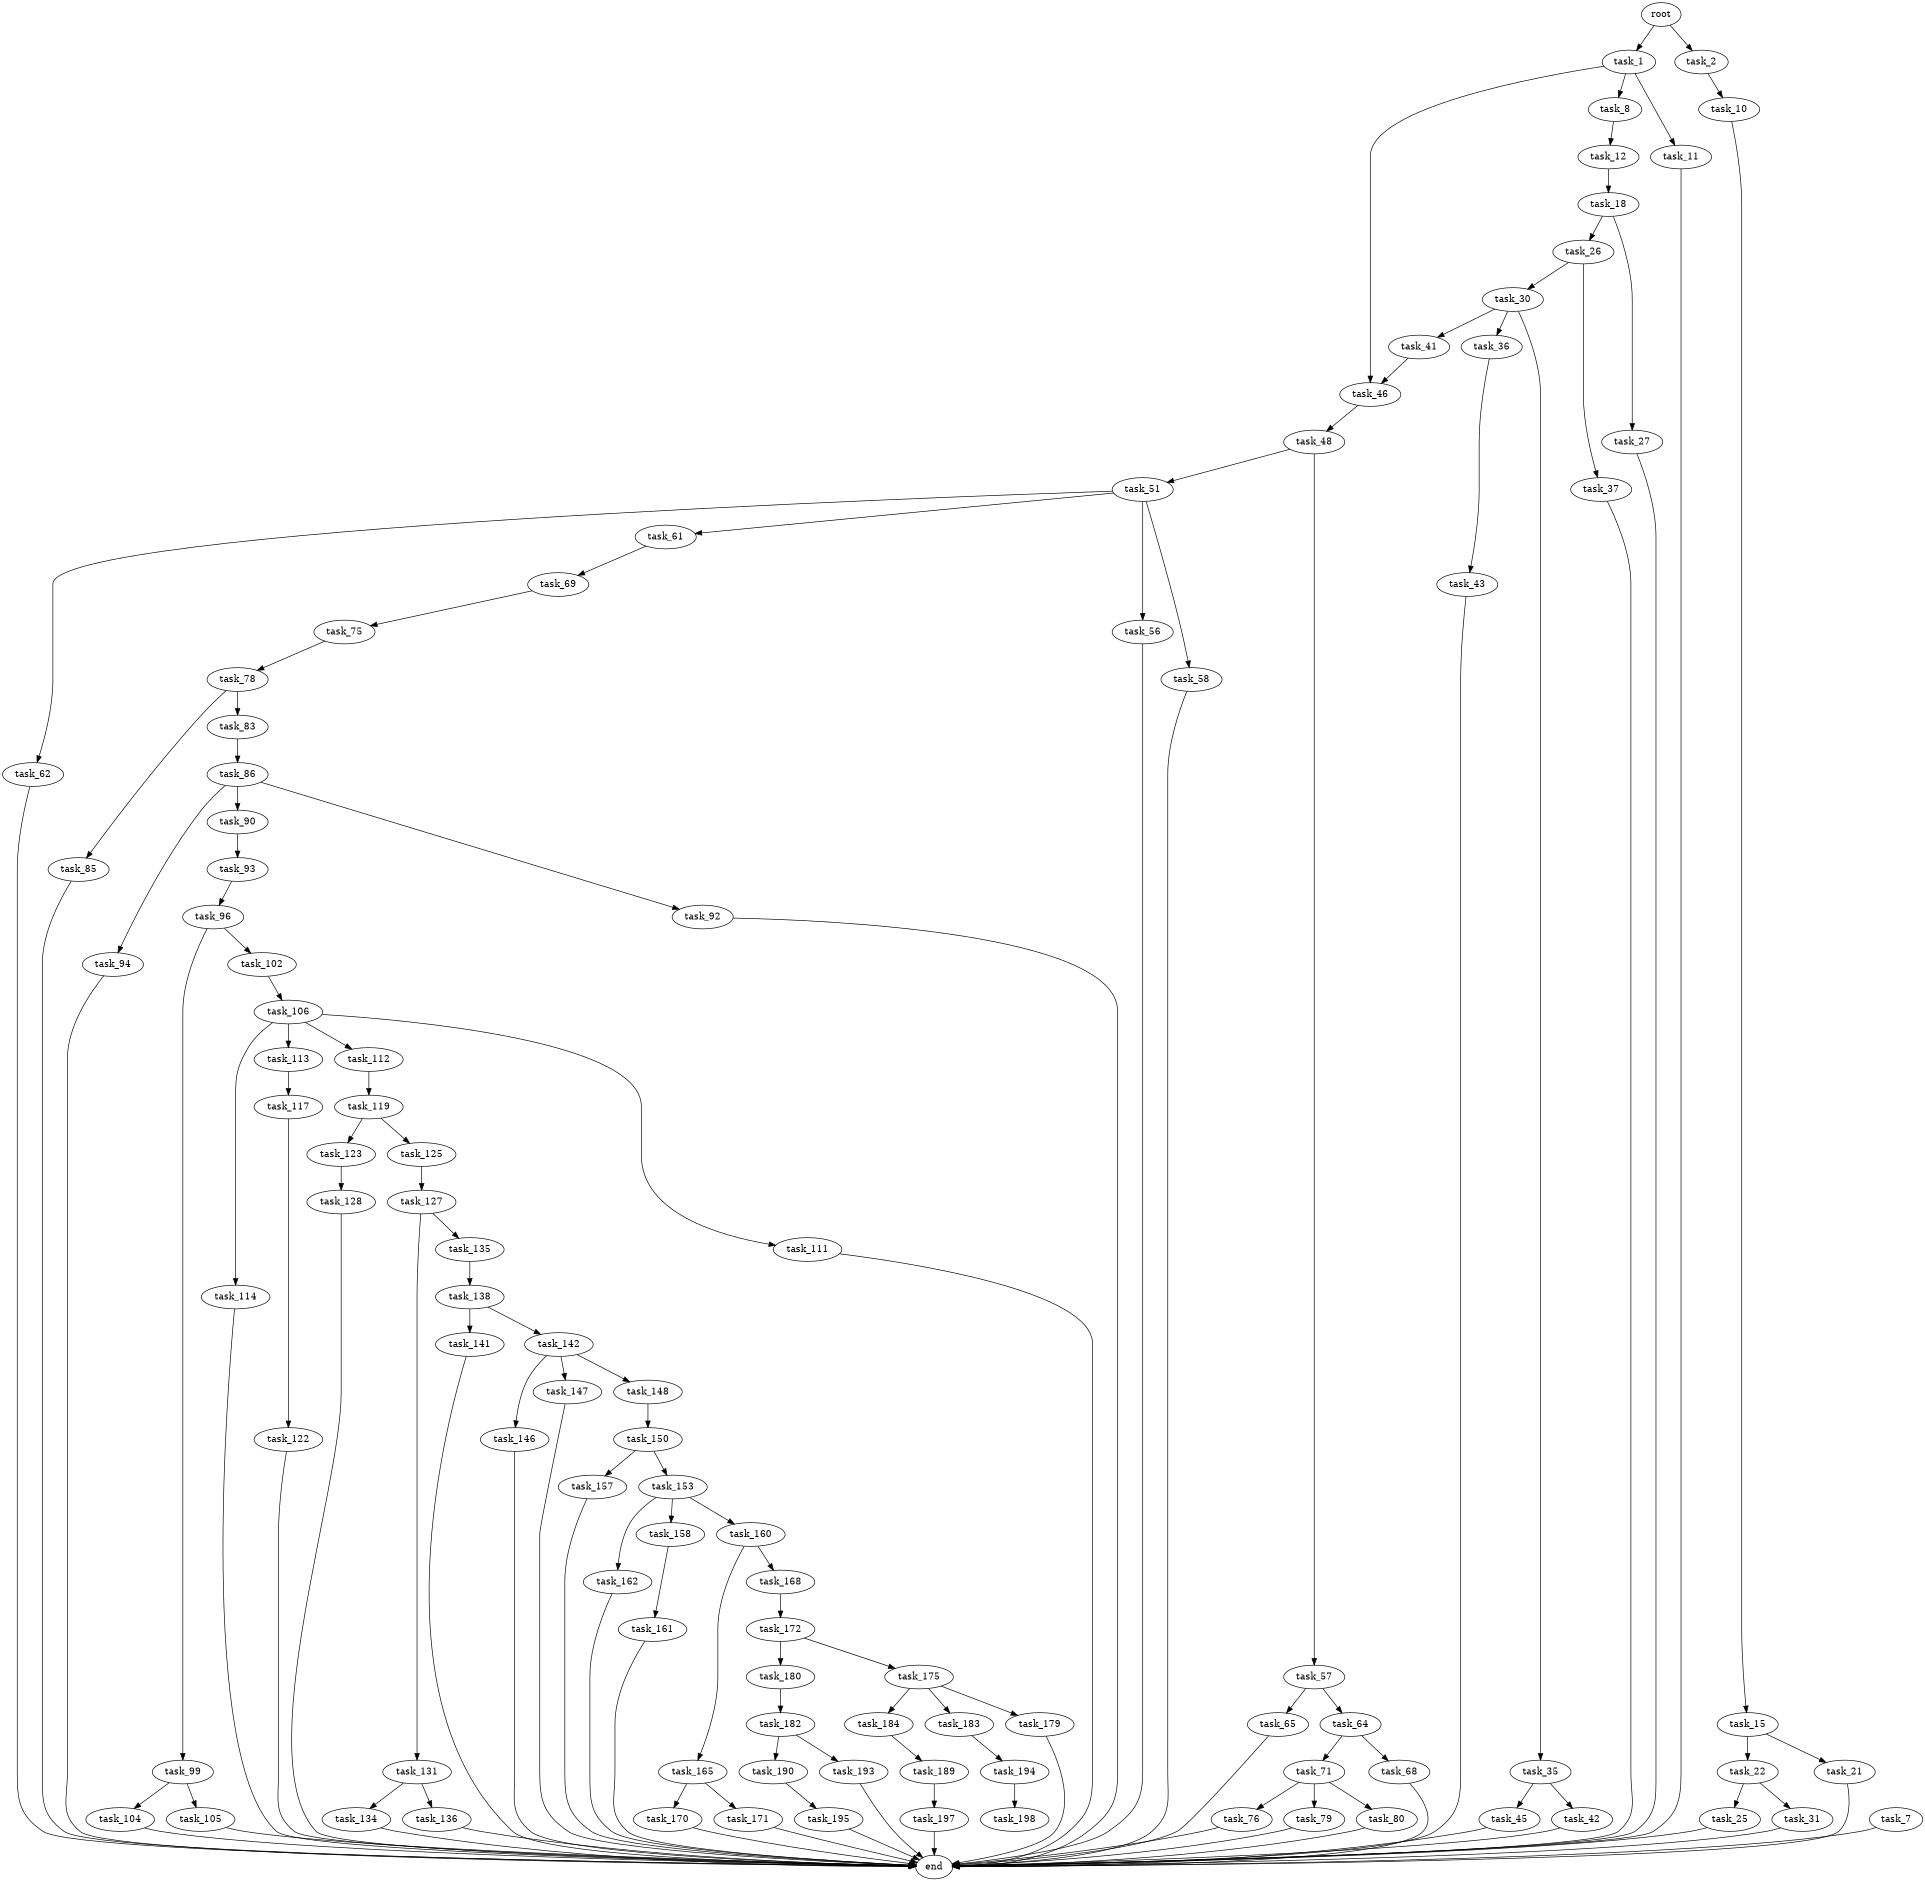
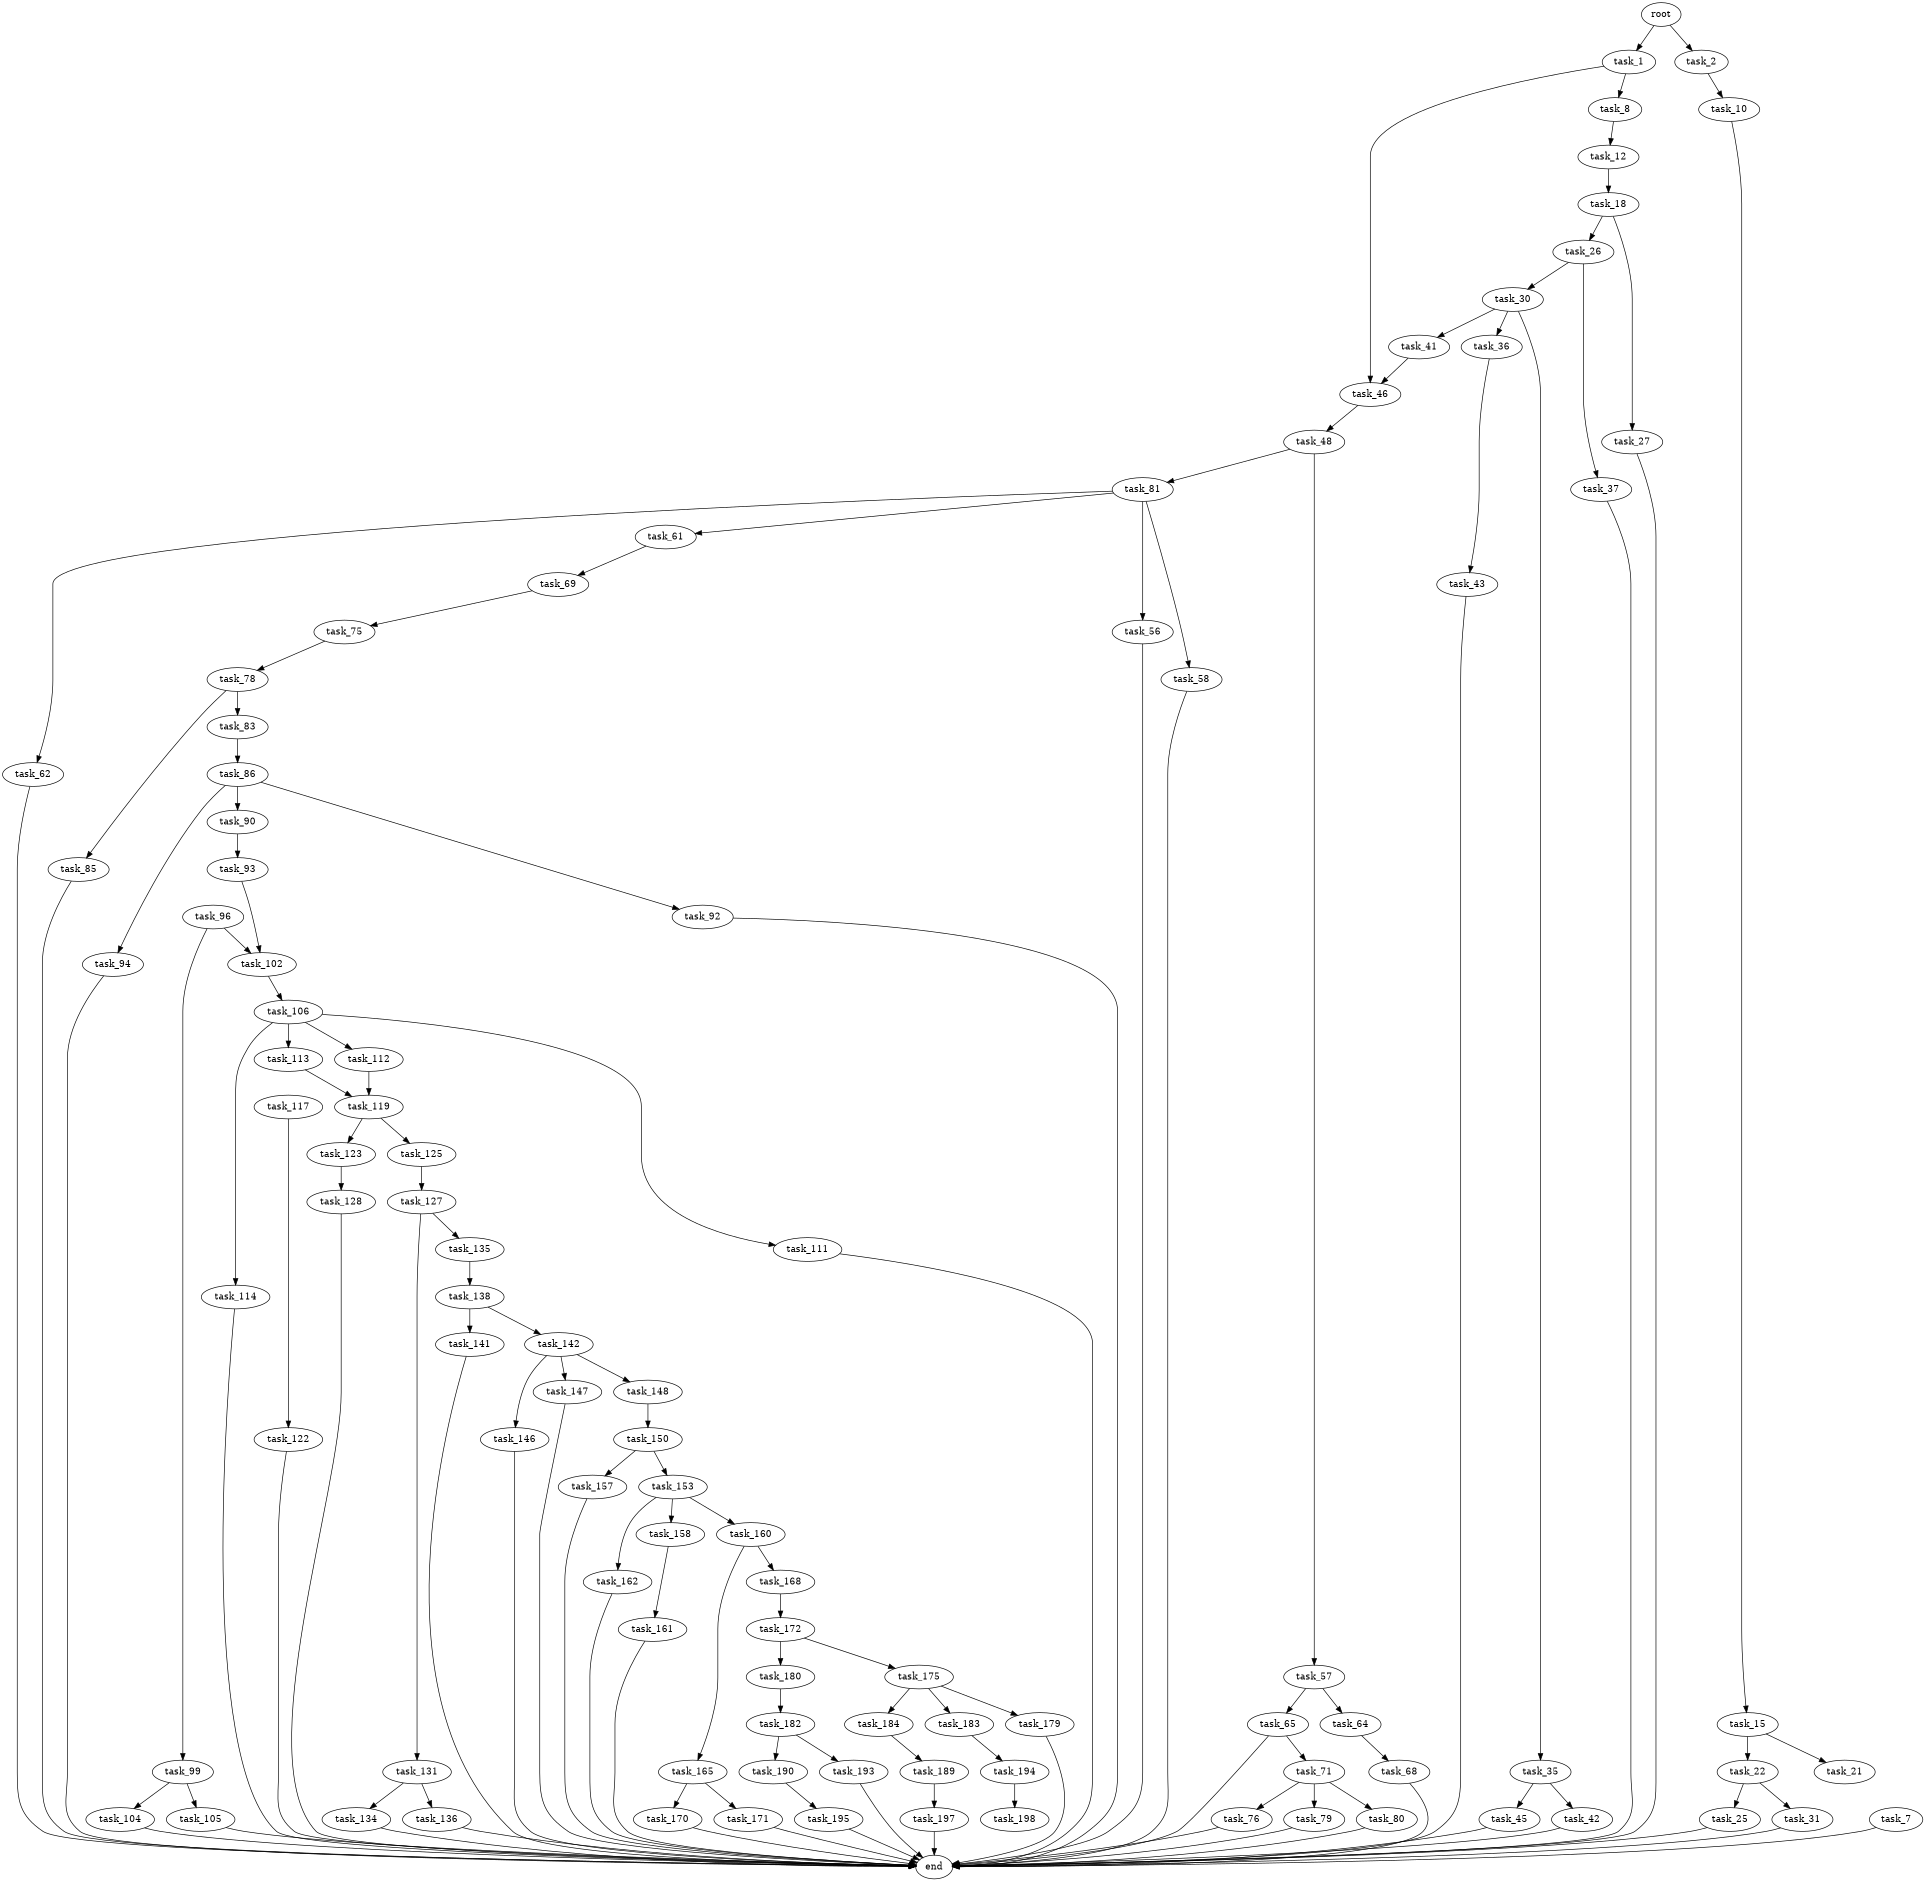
node "task_11": removed
node "task_51": label "task_51" -> "task_81"
edge "task_93" -> "task_96": now "task_93" -> "task_102"
edge "task_113" -> "task_117": now "task_113" -> "task_119"
edge "task_64" -> "task_71": now "task_65" -> "task_71"
edge "task_21" -> "end": removed
